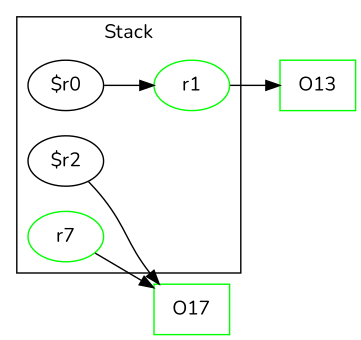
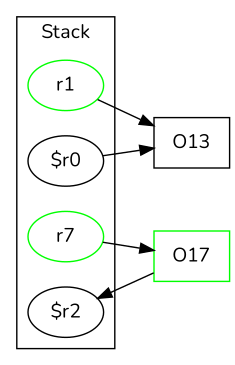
edge "$r0" -> "r1": now "$r0" -> "O13"
node "O13": color green -> black
edge "$r2" -> "O17": reversed
